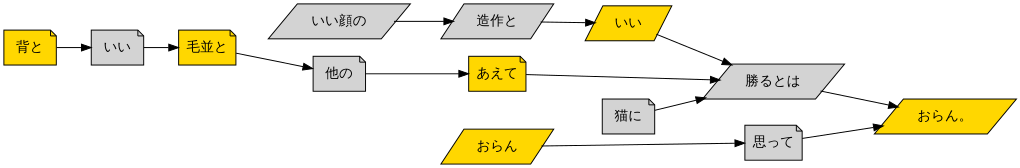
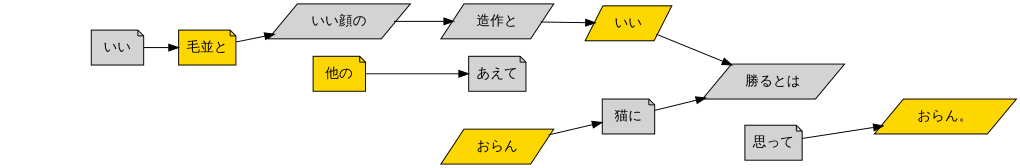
node "背と": removed
edge "毛並と" -> "他の": now "毛並と" -> "いい顔の"
node "他の": fillcolor lightgrey -> gold
node "あえて": fillcolor gold -> lightgrey
edge "あえて" -> "勝るとは": removed
edge "勝るとは" -> "おらん。": removed
edge "おらん" -> "思って": now "おらん" -> "猫に"
